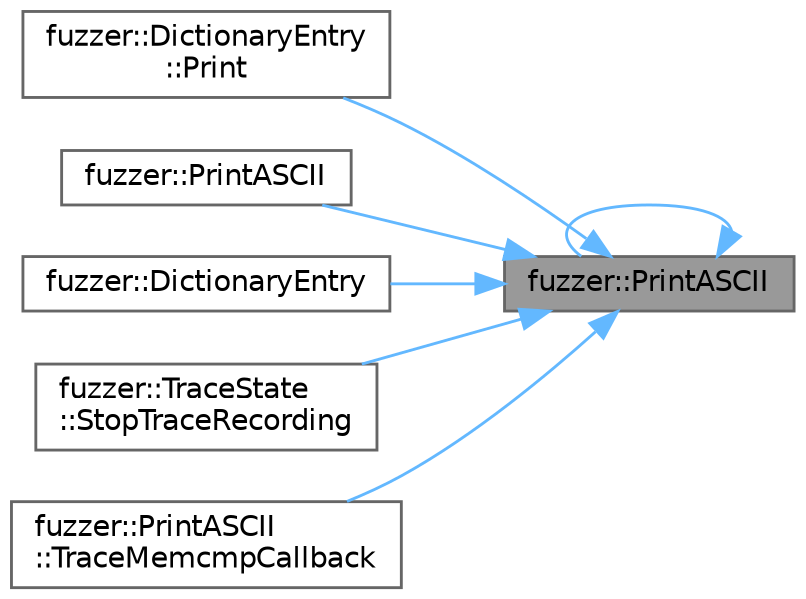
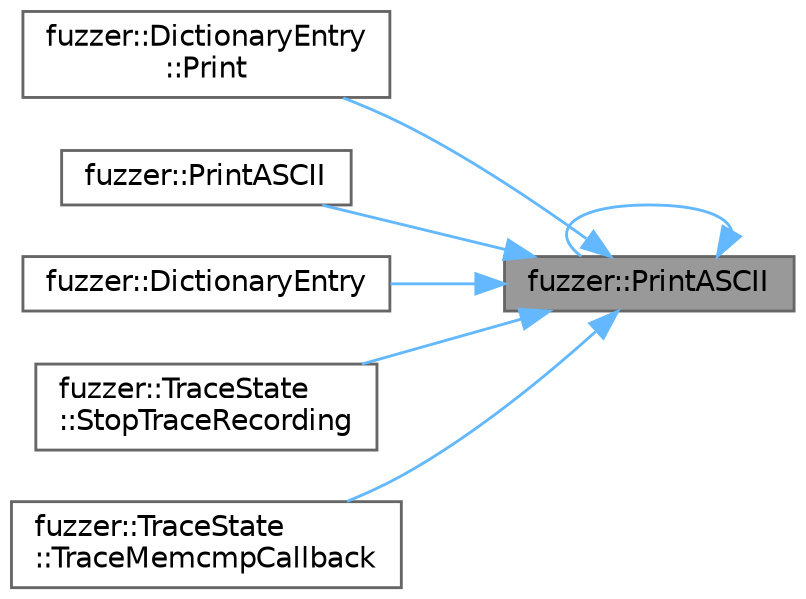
node "fuzzer::PrintASCII ::TraceMemcmpCallback": label "fuzzer::PrintASCII ::TraceMemcmpCallback" -> "fuzzer::TraceState ::TraceMemcmpCallback"
